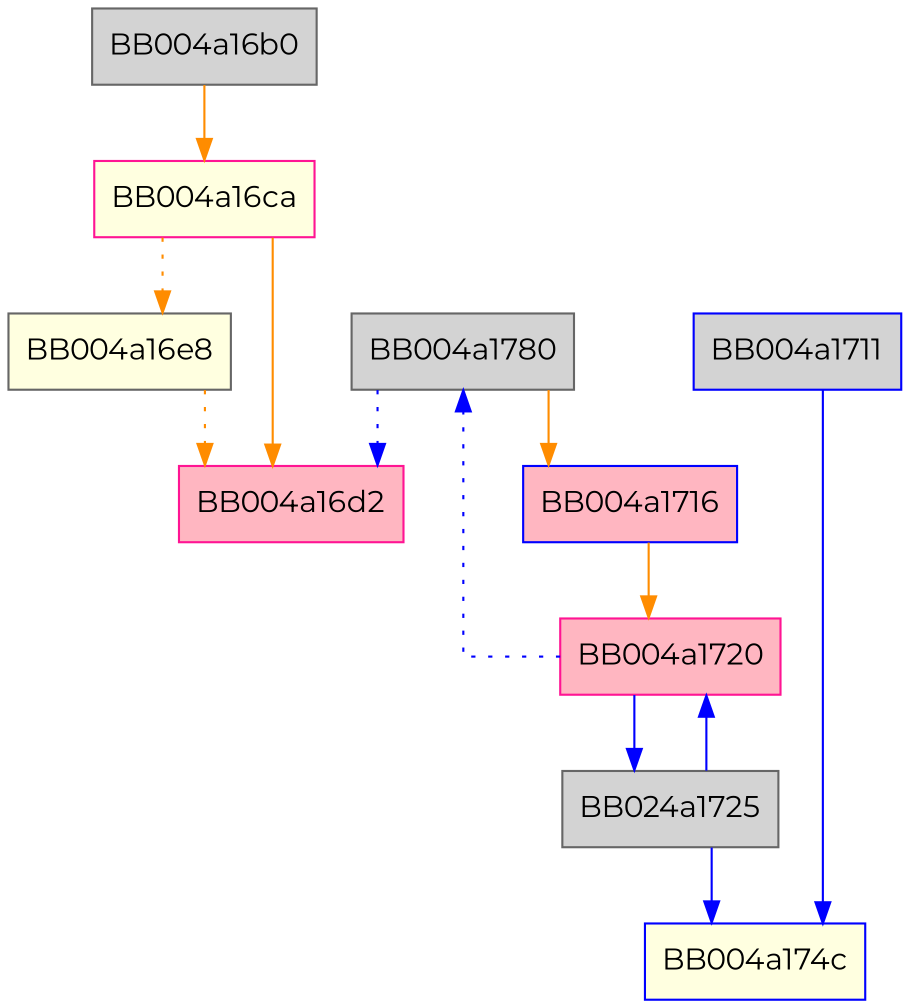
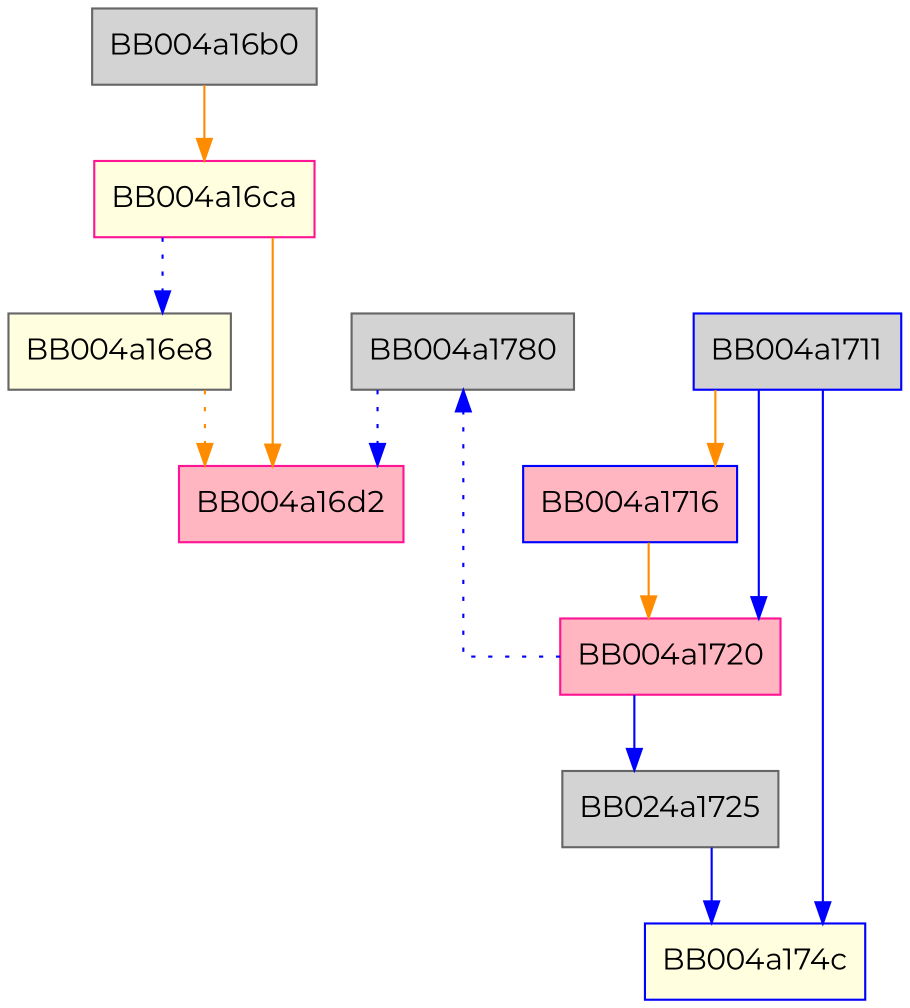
edge "BB004a16ca" -> "BB004a16e8": color darkorange -> blue
edge "BB004a1780" -> "BB004a1716": now "BB004a1711" -> "BB004a1716"
edge "BB024a1725" -> "BB004a1720": now "BB004a1711" -> "BB004a1720"
